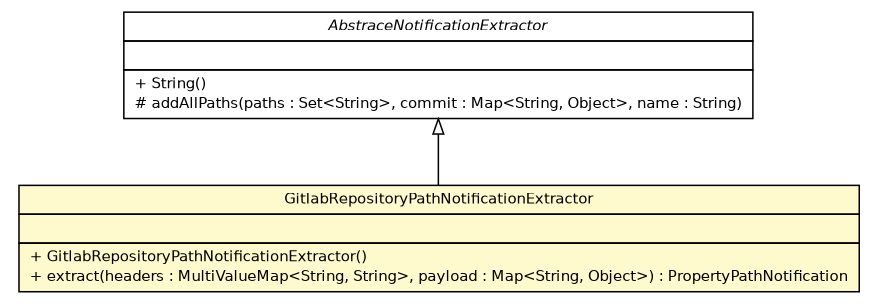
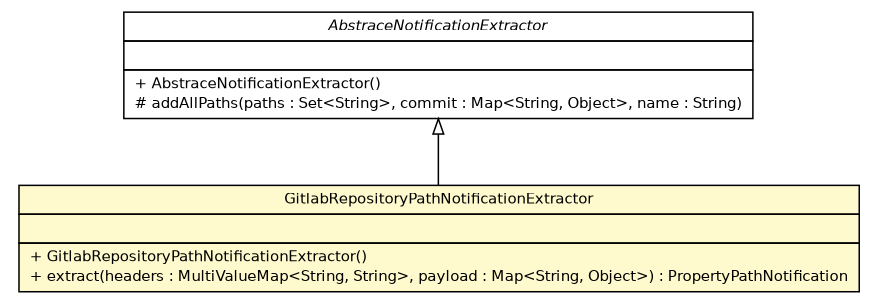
node "AbstraceNotificationExtractor": text "+ String()" -> "+ AbstraceNotificationExtractor()"
